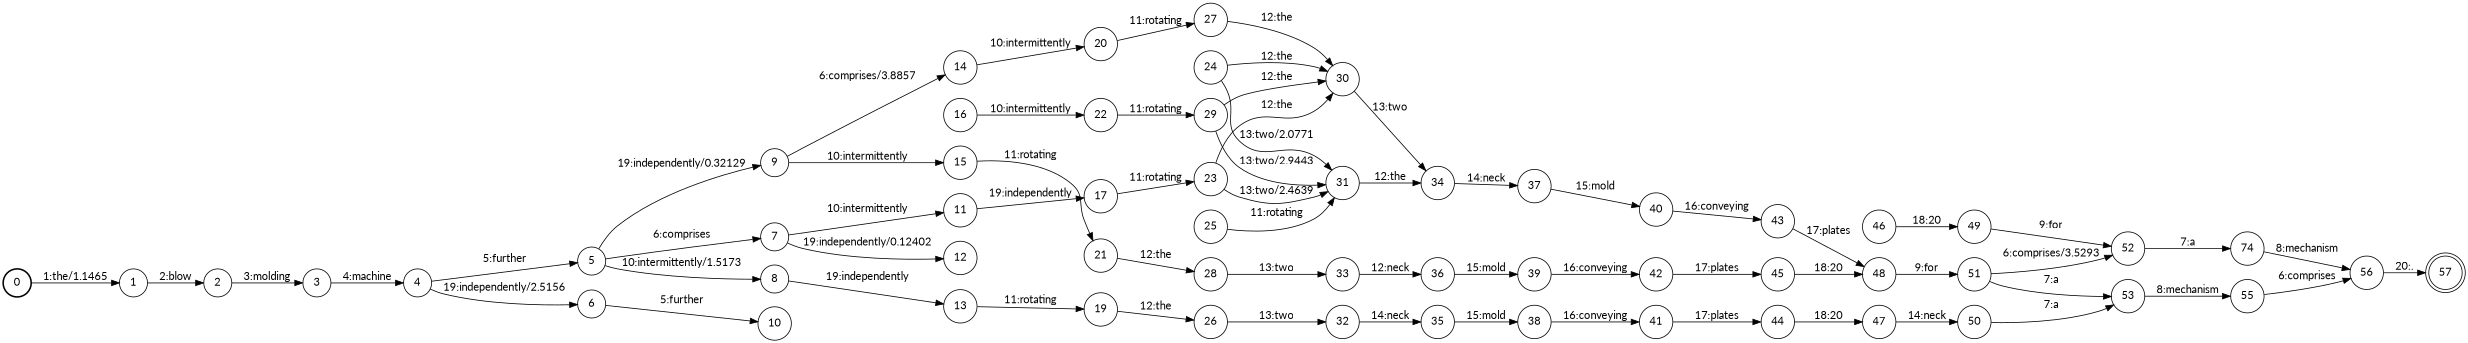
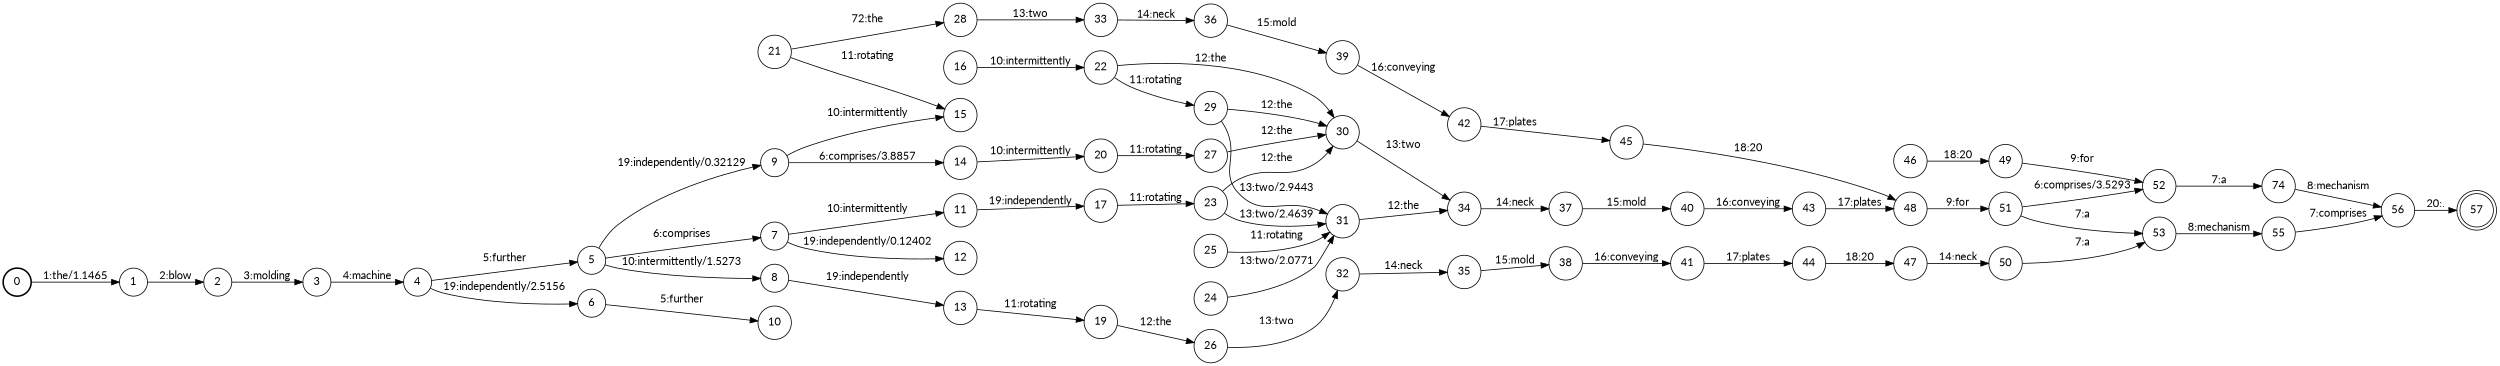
edge "24" -> "30": now "22" -> "30"
edge "15" -> "21": reversed
edge "21" -> "28": label "12:the" -> "72:the"
edge "5" -> "8": label "10:intermittently/1.5173" -> "10:intermittently/1.5273"
edge "33" -> "36": label "12:neck" -> "14:neck"
edge "55" -> "56": label "6:comprises" -> "7:comprises"
